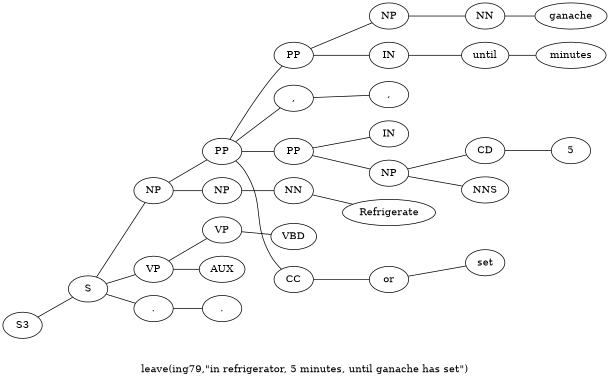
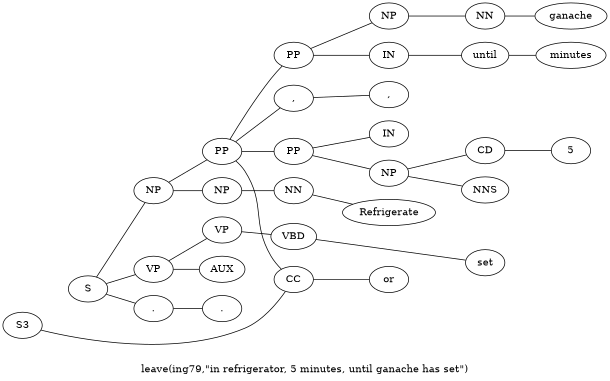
edge "set" -- "or": now "set" -- "VBD"
edge "S" -- "S3": now "CC" -- "S3"
